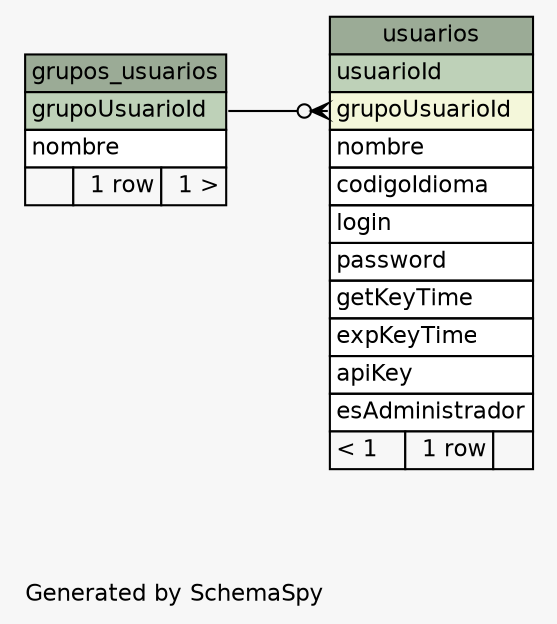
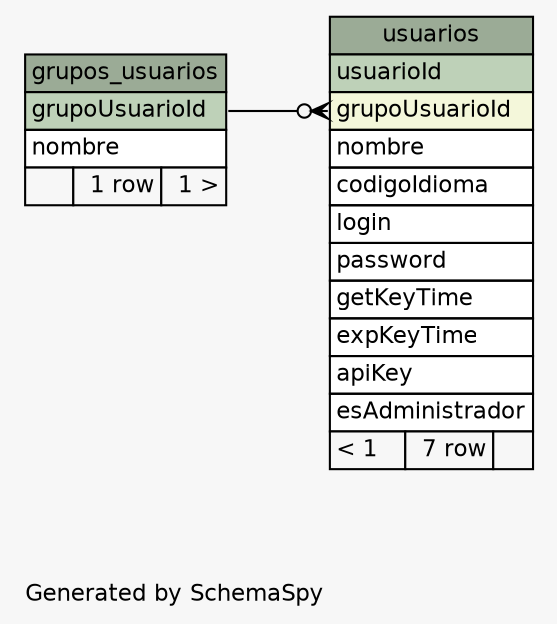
node "usuarios": text "1 row" -> "7 row"
